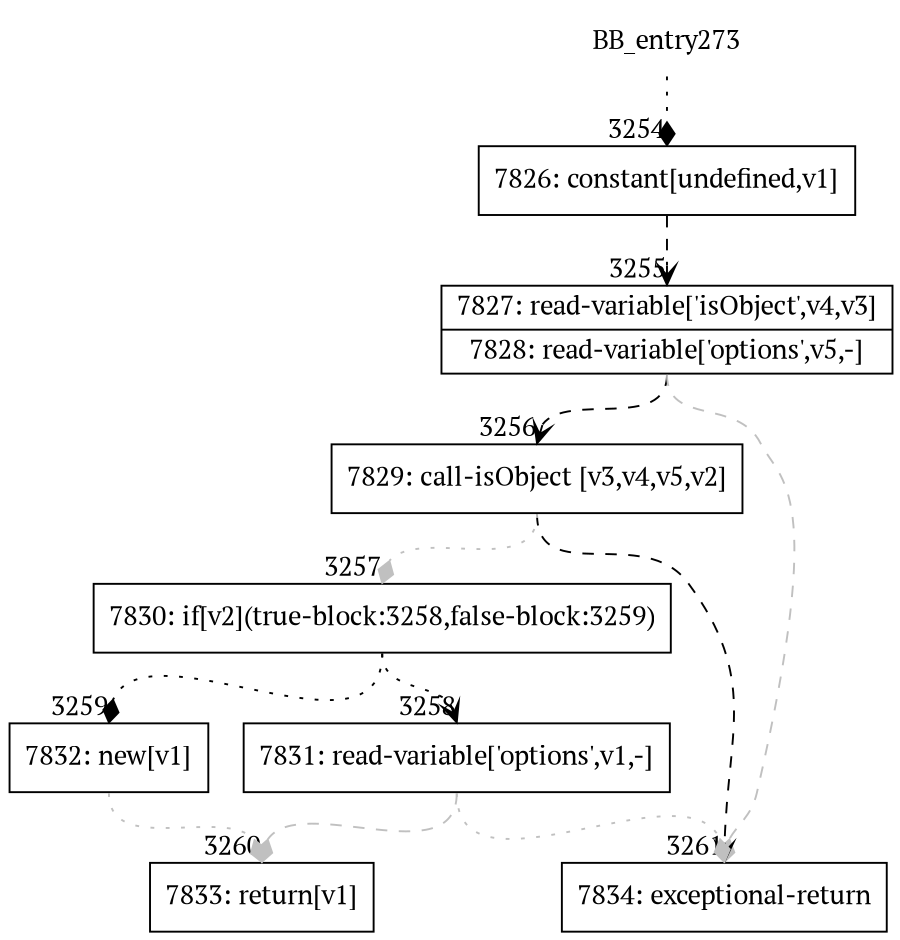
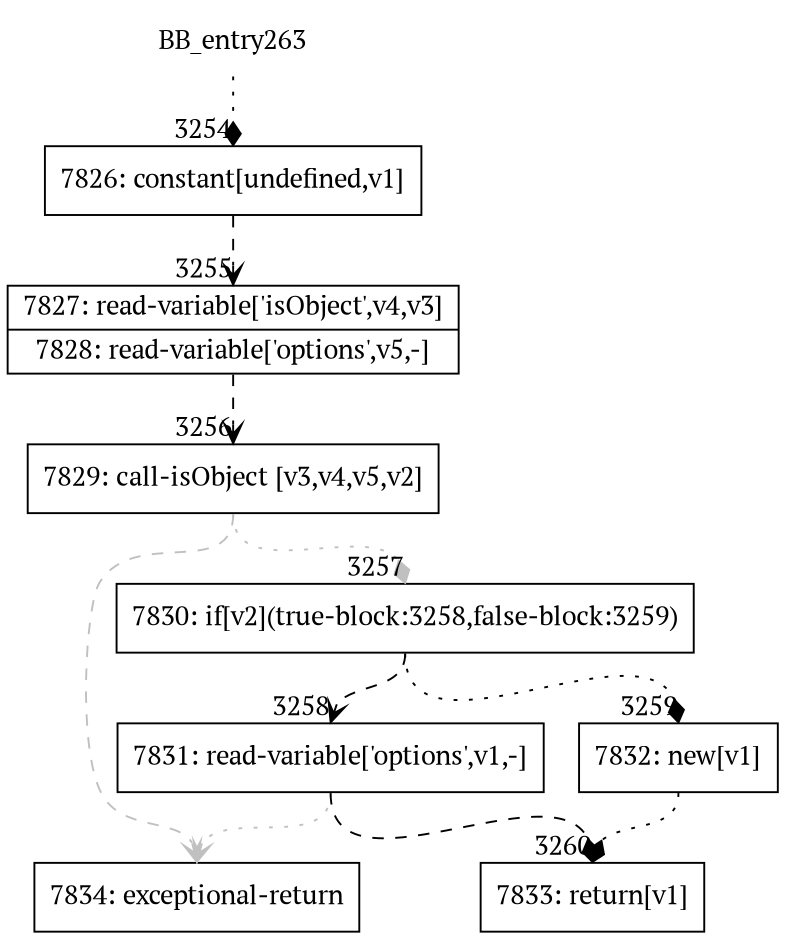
node "BB_entry273": label "BB_entry273" -> "BB_entry263"
edge "7827: read-variable['isObject',v4,v3]" -> "7834: exceptional-return": removed
edge "7829: call-isObject [v3,v4,v5,v2]" -> "7834: exceptional-return": color black -> gray
edge "7830: if[v2](true-block:3258,false-block:3259)" -> "7831: read-variable['options',v1,-]": style dotted -> dashed
edge "7832: new[v1]" -> "7833: return[v1]": color gray -> black
edge "7831: read-variable['options',v1,-]" -> "7833: return[v1]": color gray -> black
edge "7831: read-variable['options',v1,-]" -> "7834: exceptional-return": arrowhead diamond -> vee
